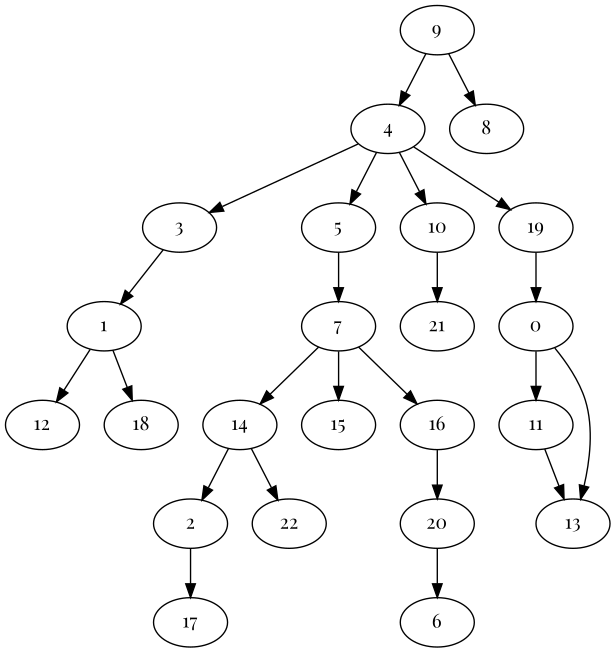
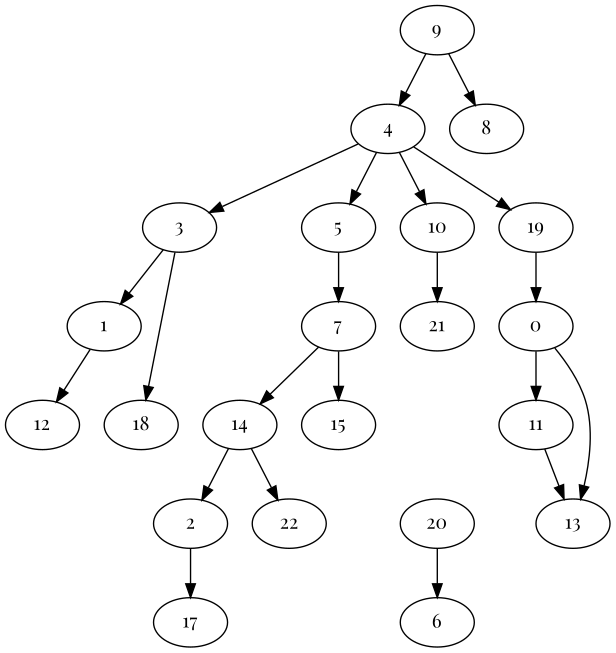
edge "1" -> "18": now "3" -> "18"
node "16": removed
